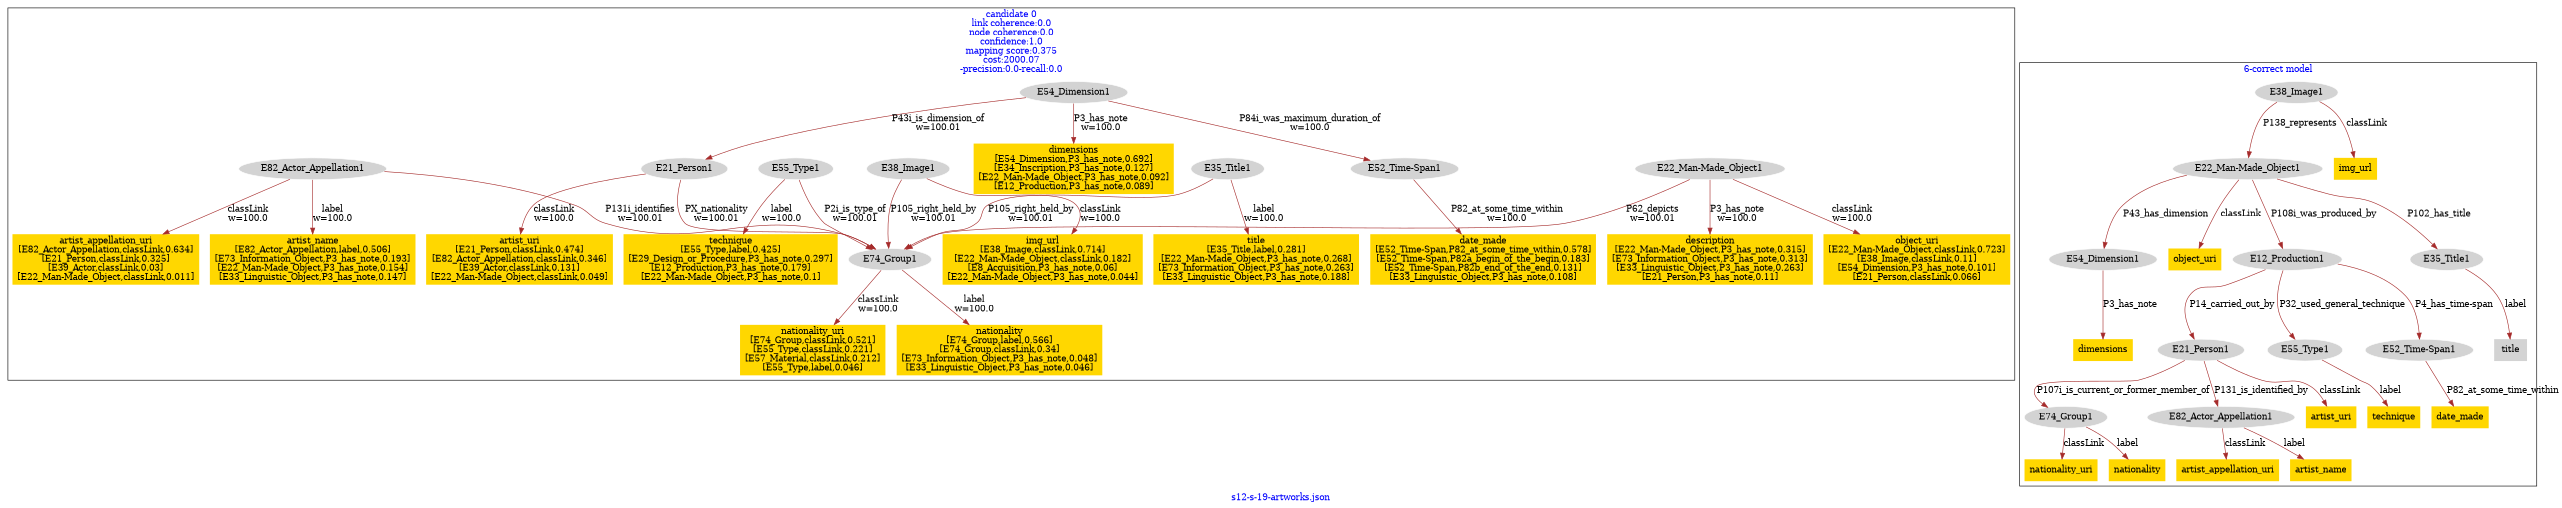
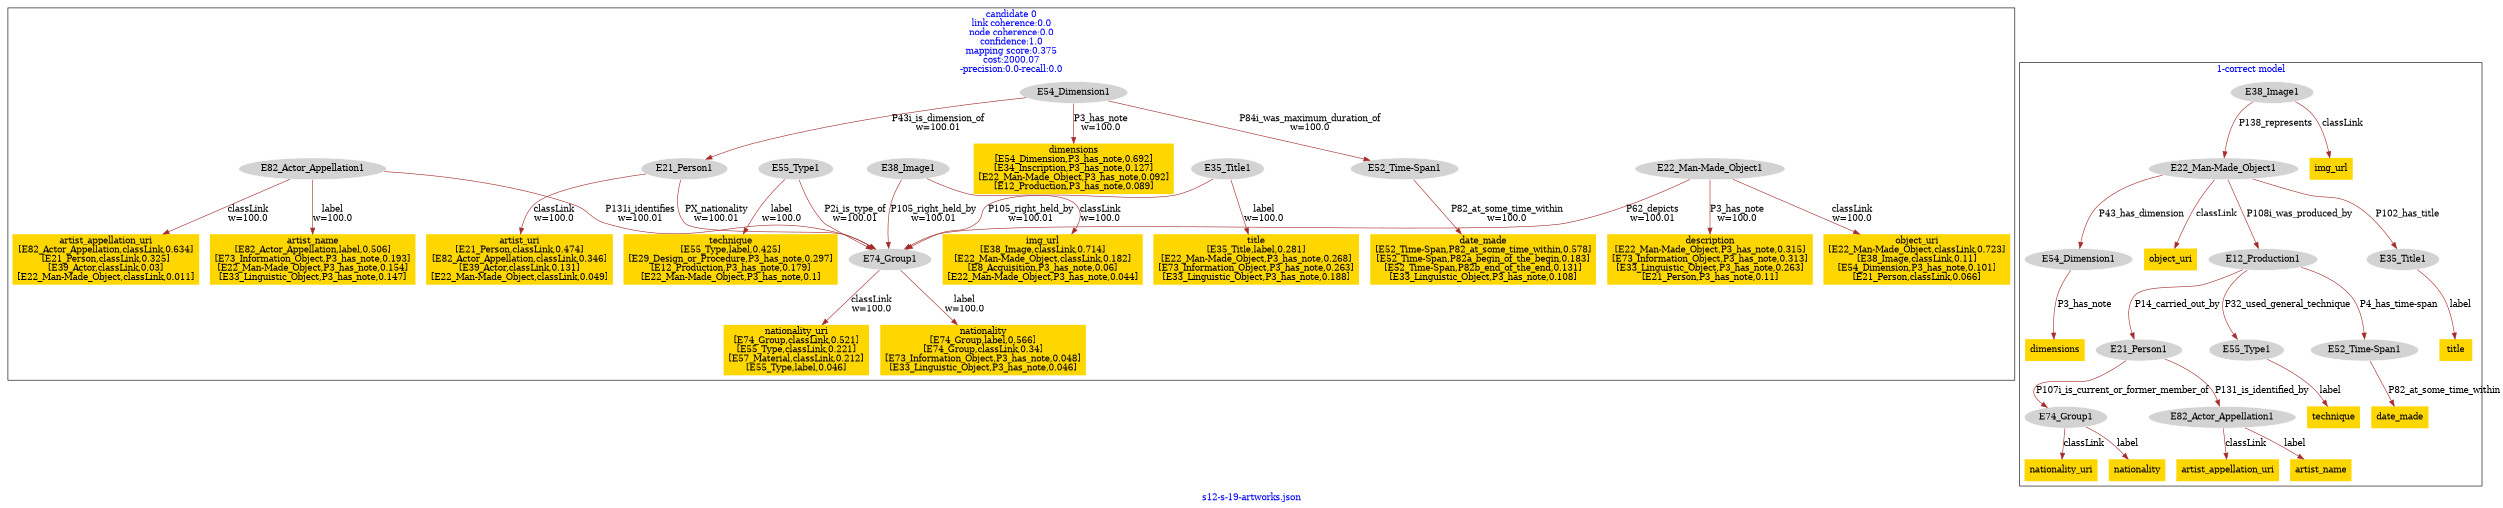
cluster "6-correct model": label "6-correct model" -> "1-correct model"
node "title": fillcolor lightgray -> gold
node "artist_uri": removed
